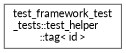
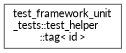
node "test_framework_test _tests::test_helper ::tag< id >": label "test_framework_test _tests::test_helper ::tag< id >" -> "test_framework_unit _tests::test_helper ::tag< id >"
